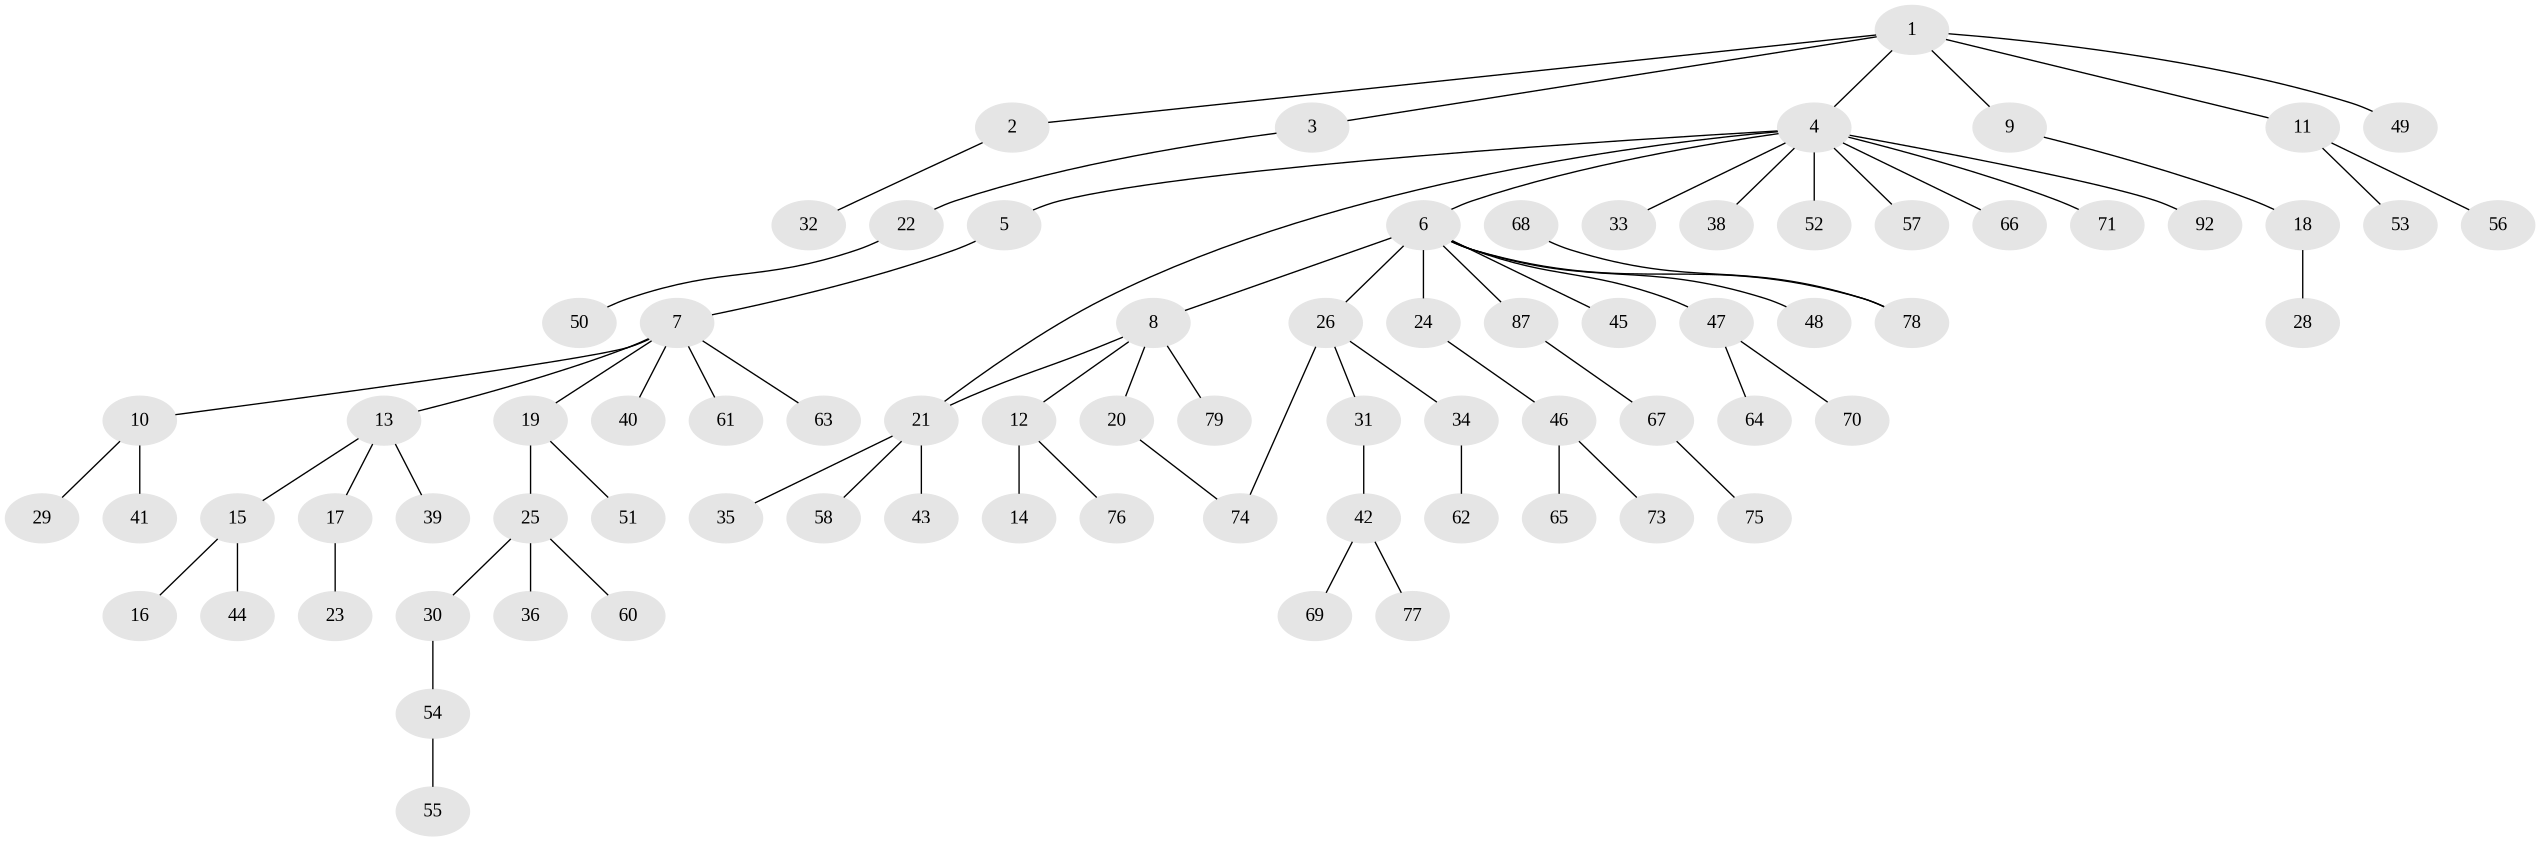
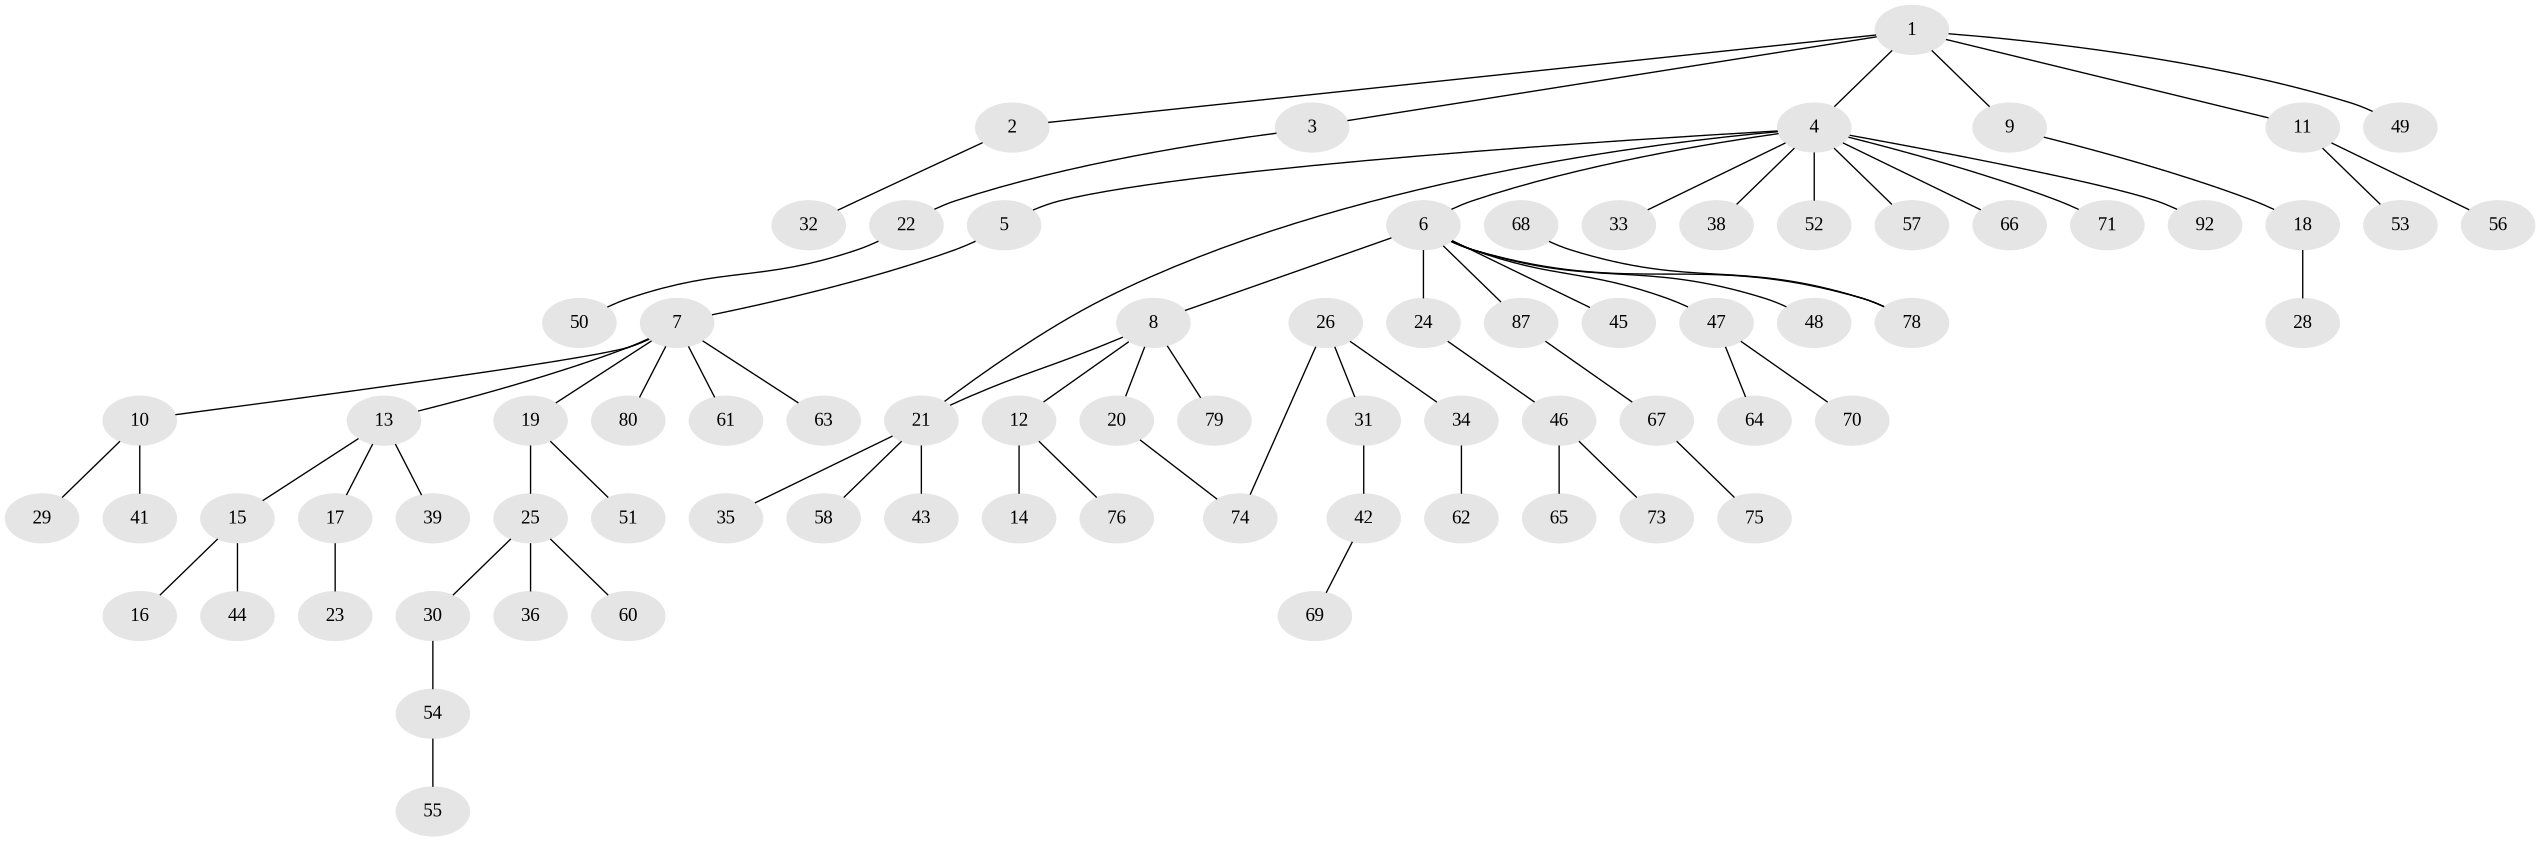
edge "6" -- "26": removed
node "40": label "40" -> "80"
node "77": removed
